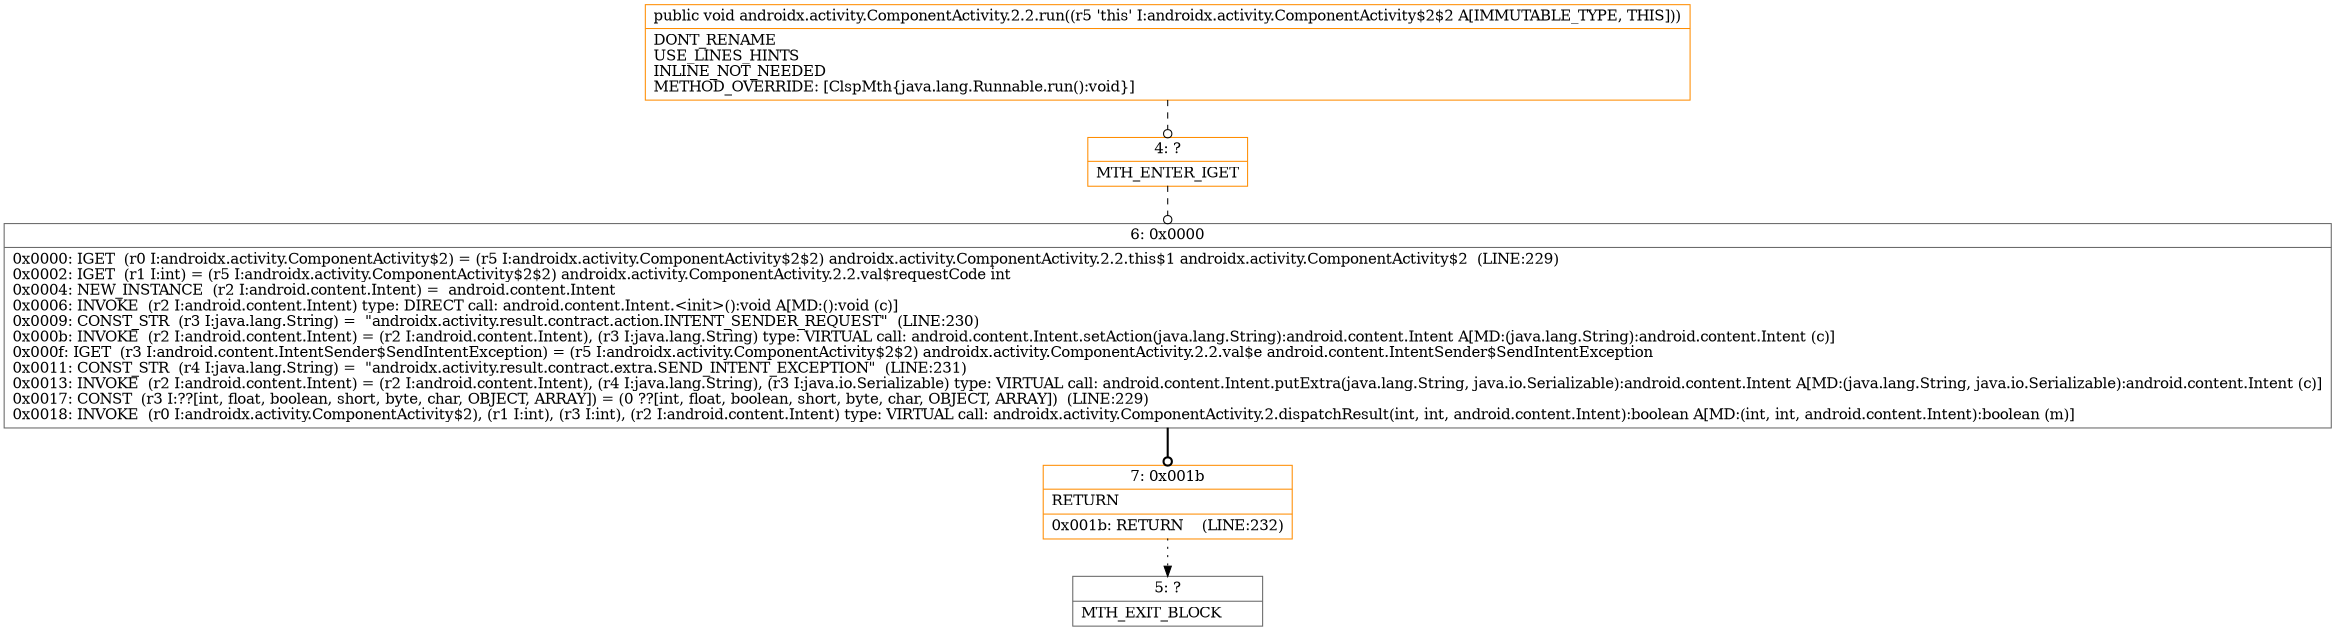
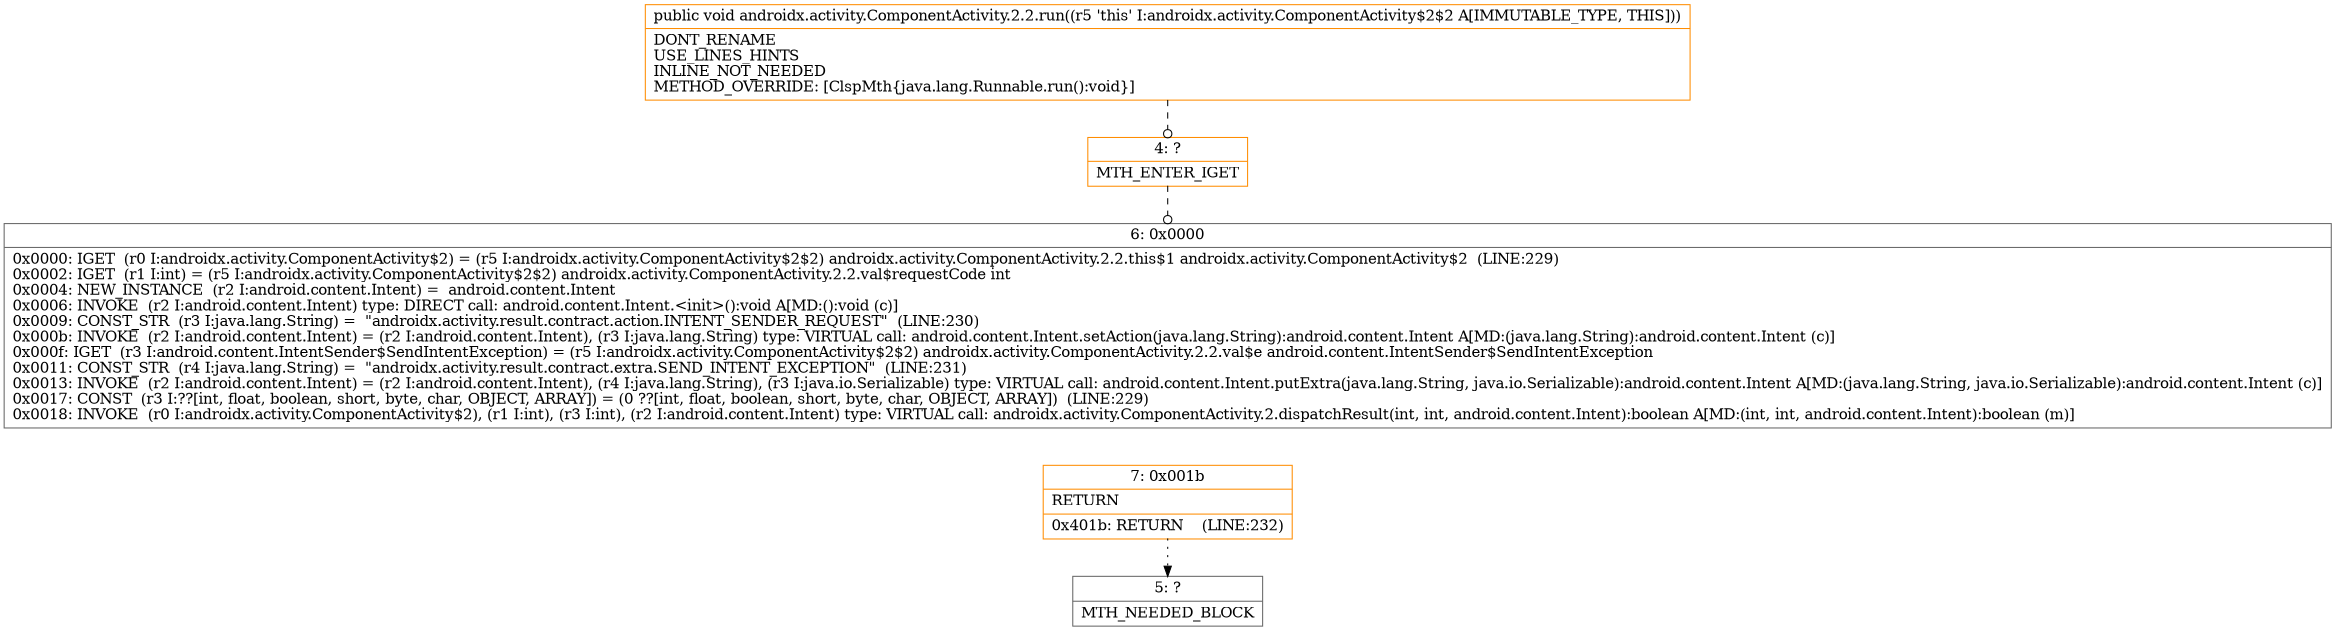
edge "6: 0x0000" -> "7: 0x001b": removed
node "7: 0x001b": text "0x001b: RETURN    (LINE:232)" -> "0x401b: RETURN    (LINE:232)"
node "5: ?": text "MTH_EXIT_BLOCK" -> "MTH_NEEDED_BLOCK"
